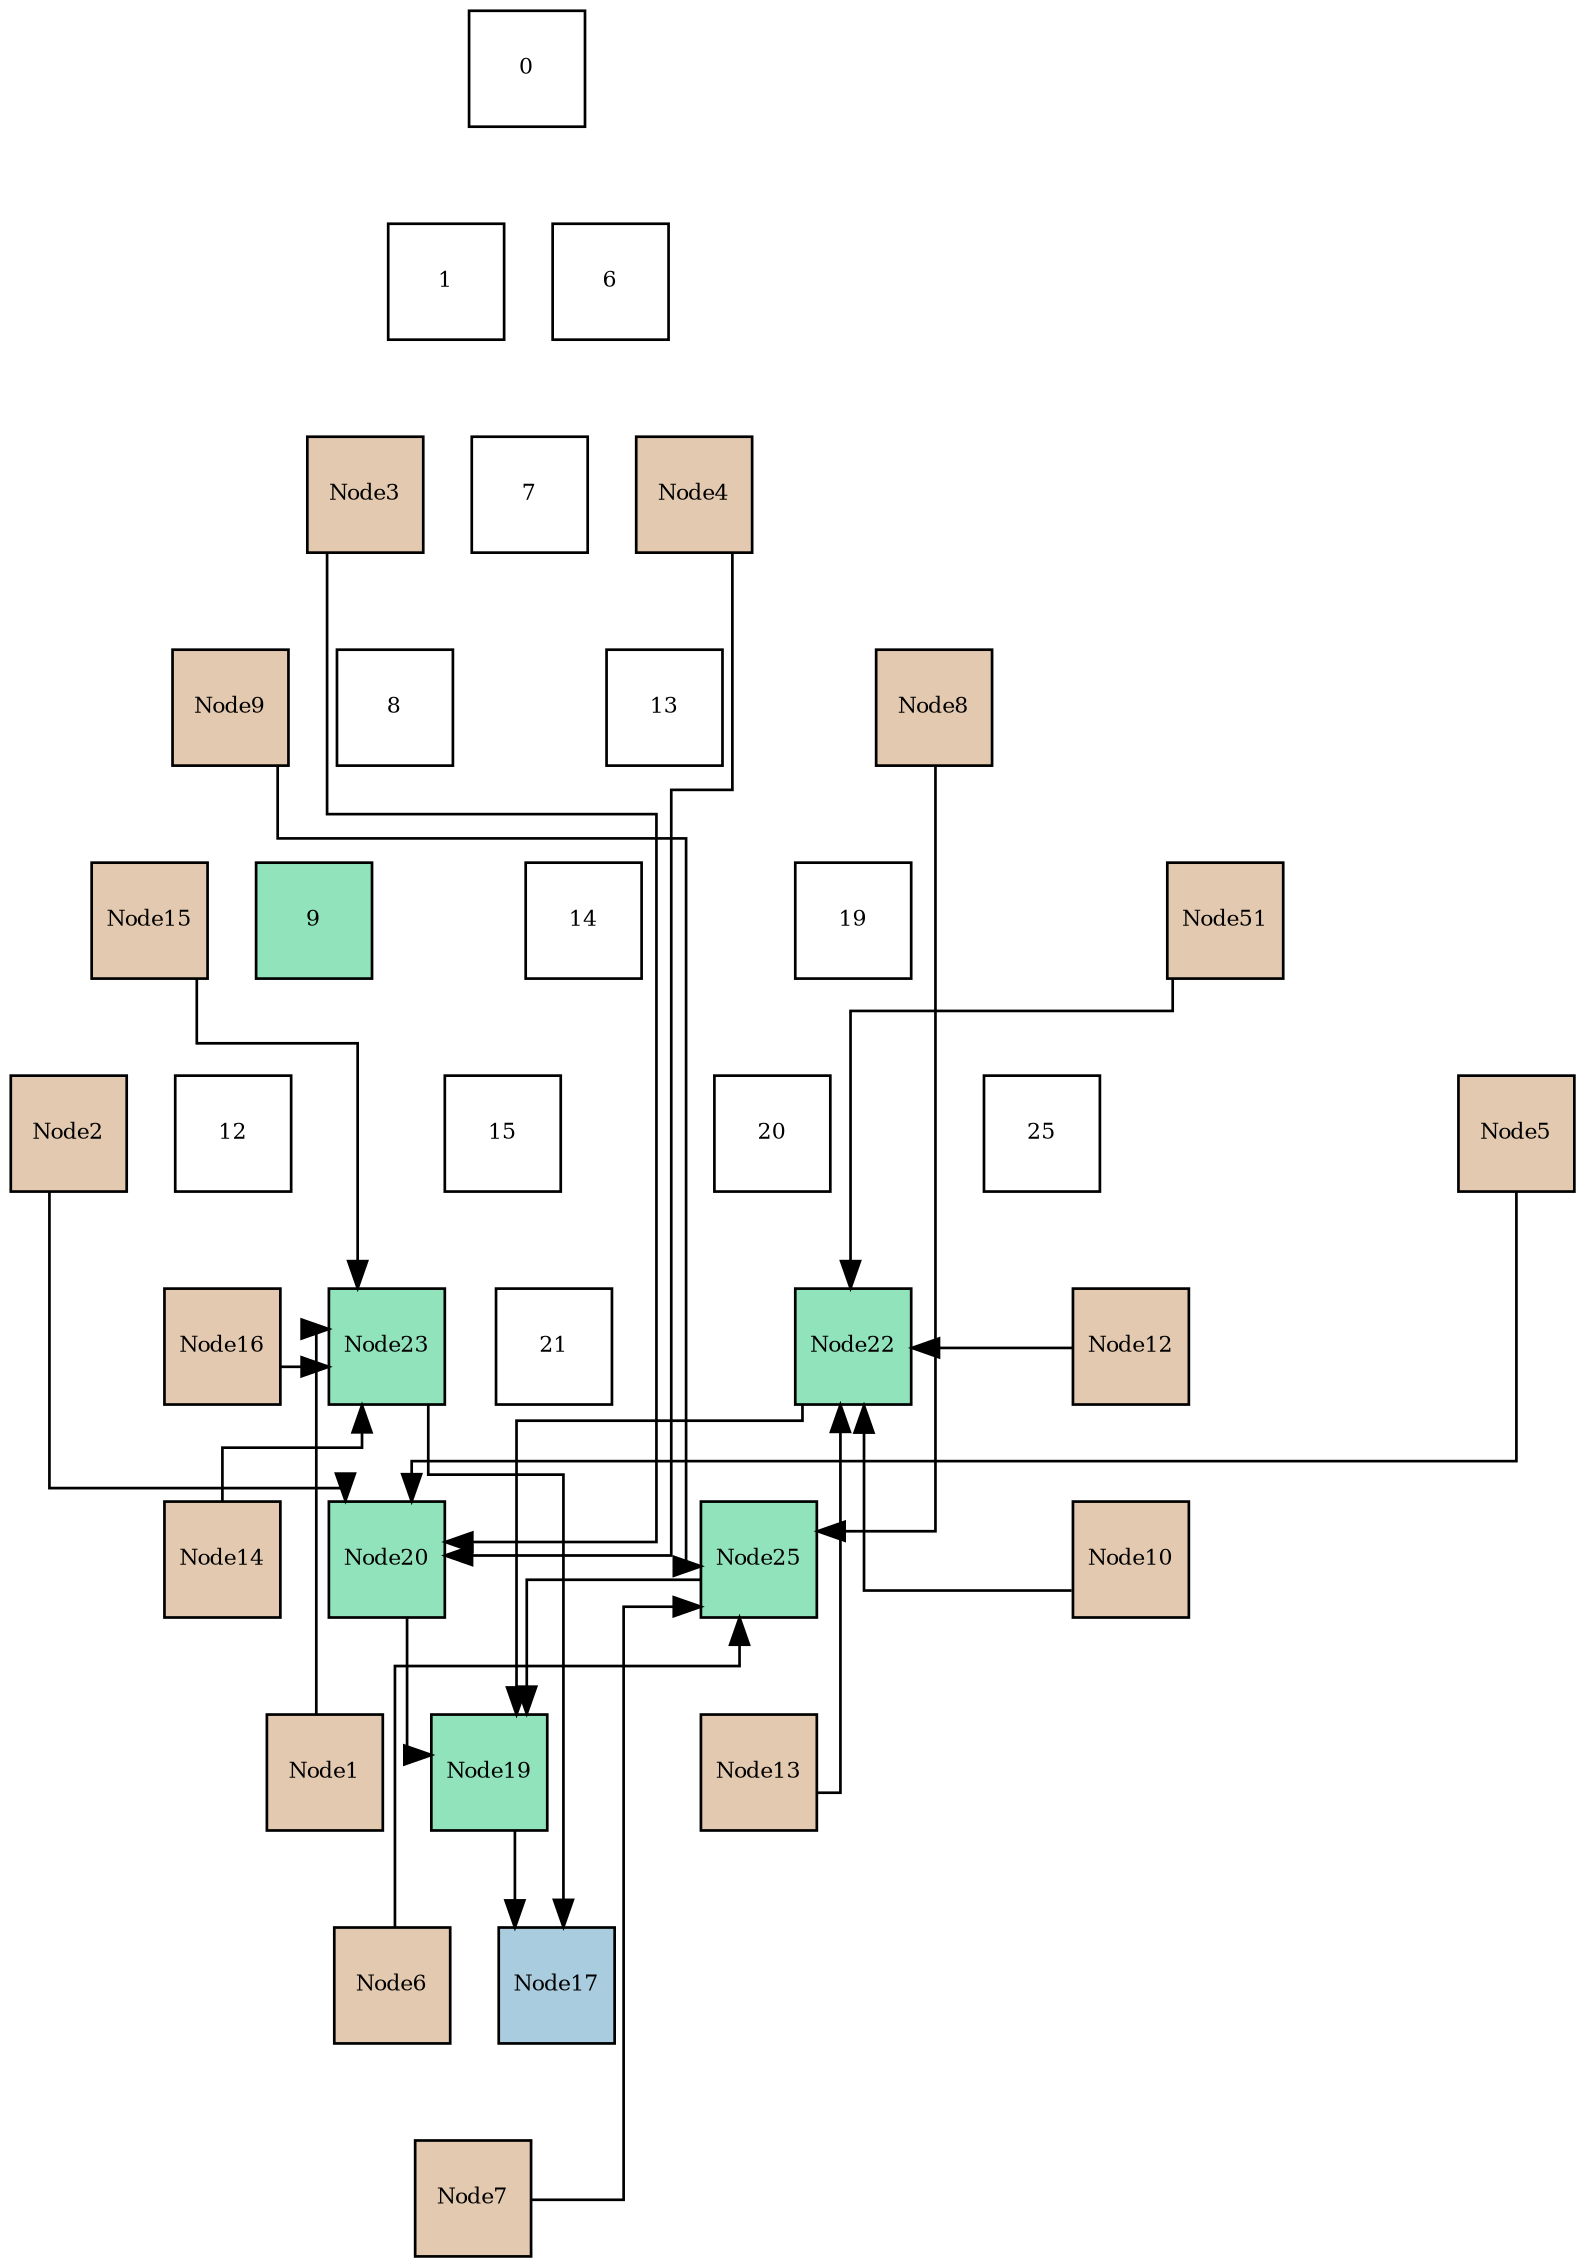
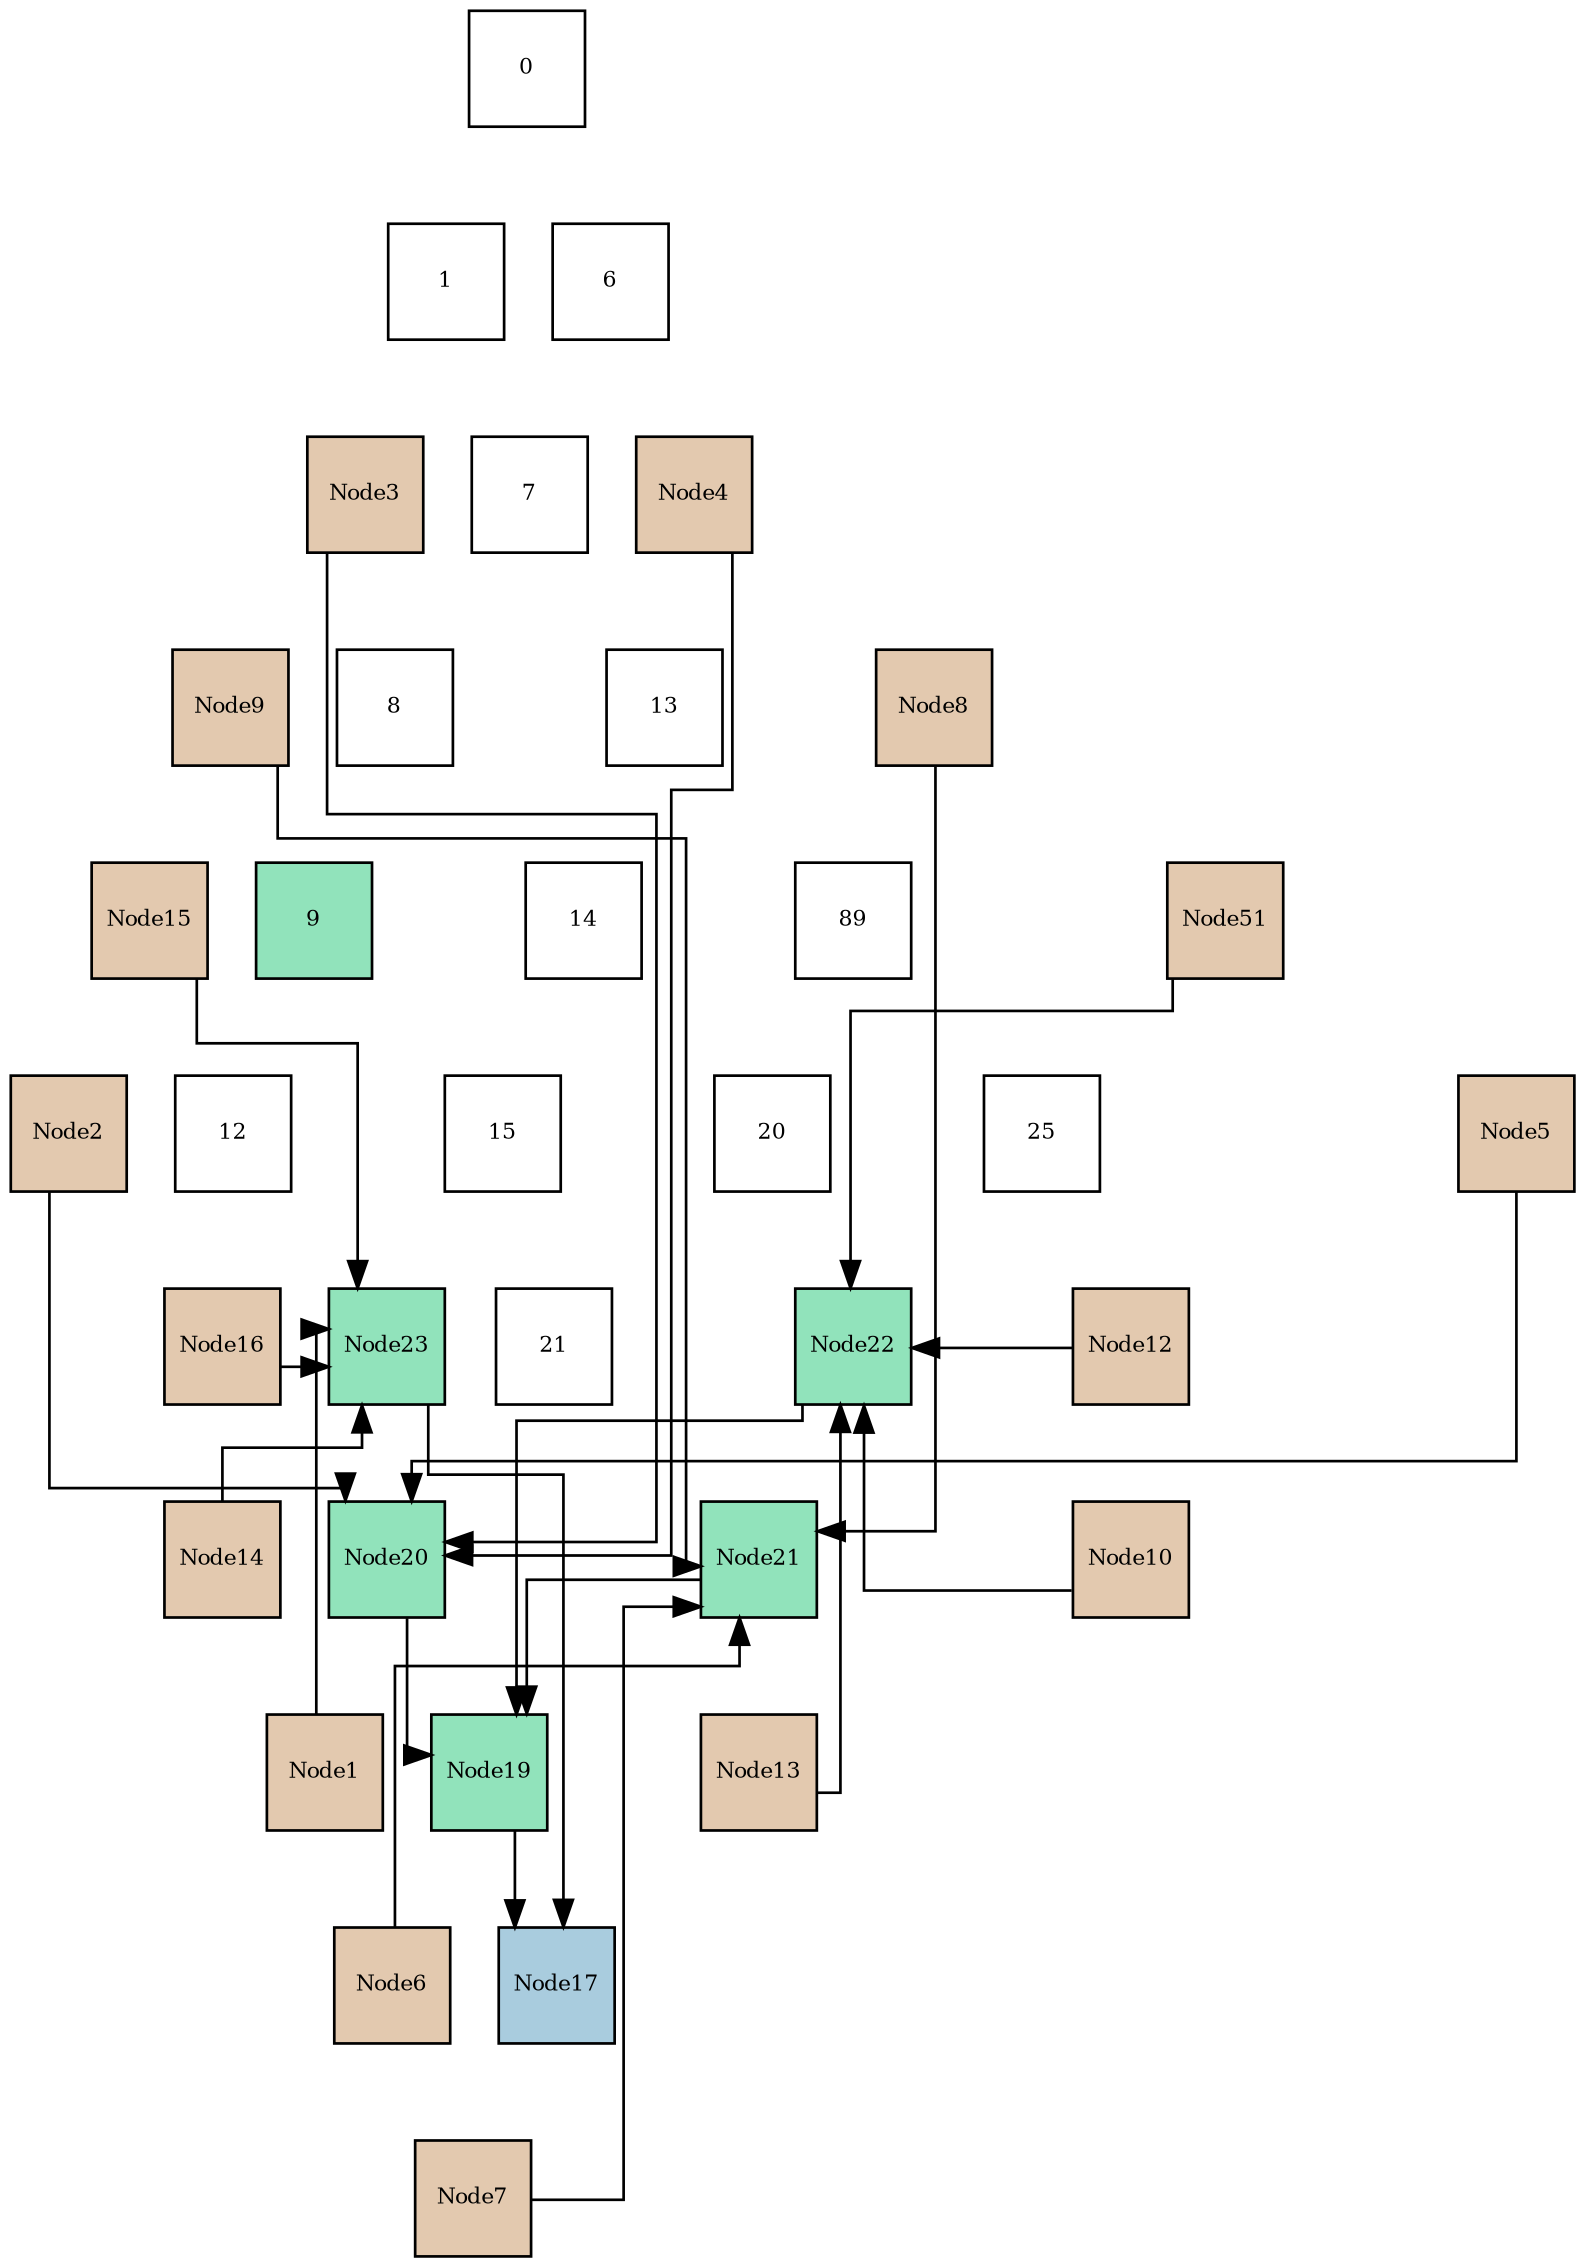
node "19": label "19" -> "89"
node "Node25": label "Node25" -> "Node21"
